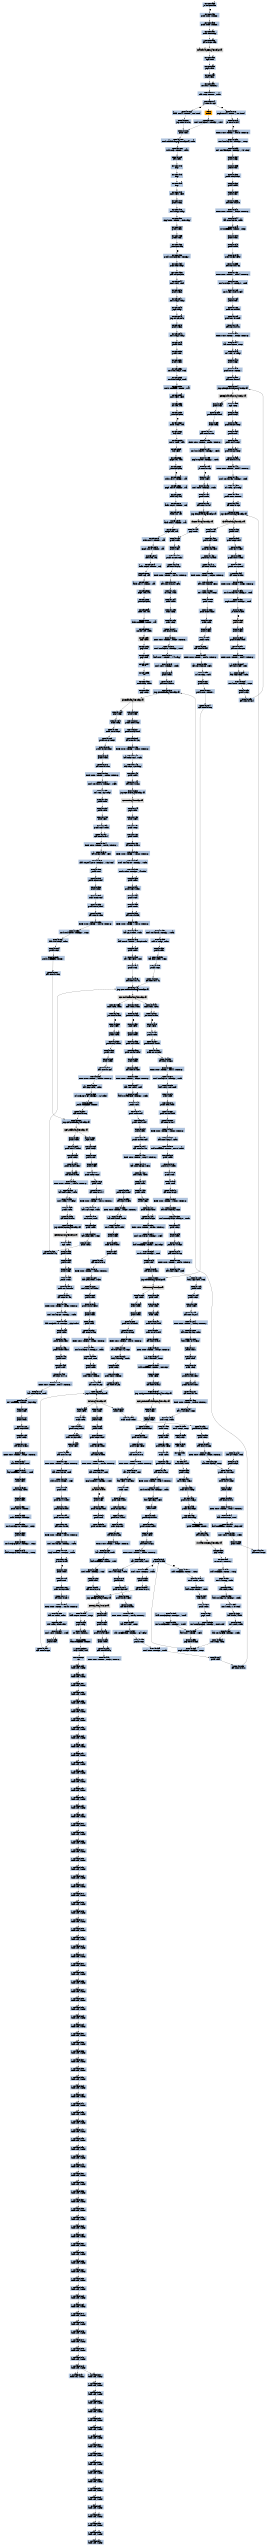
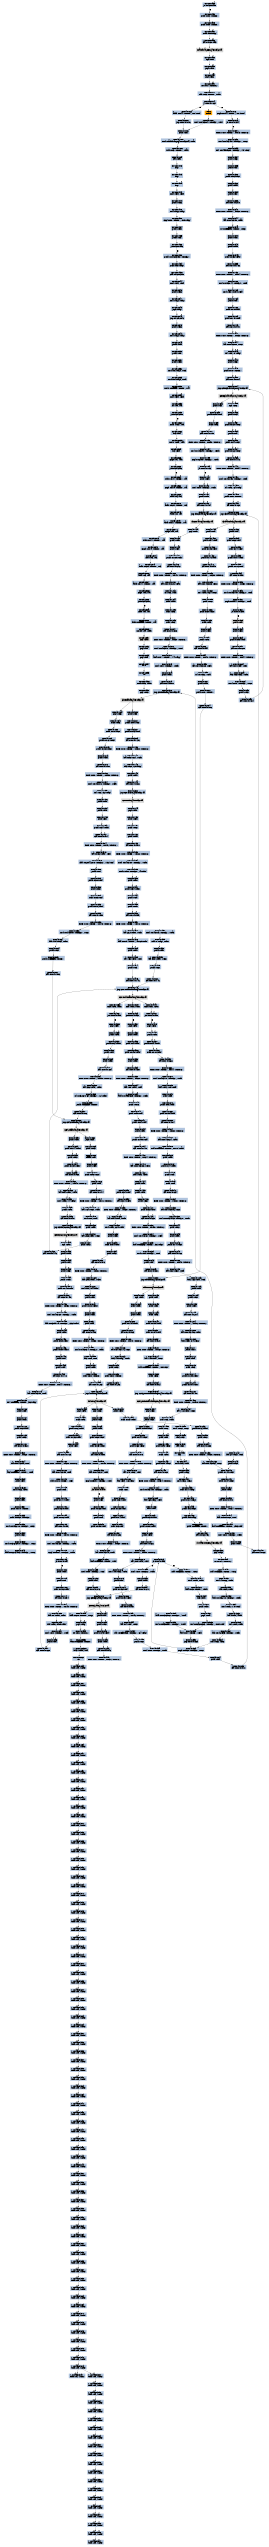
edge "0x7c912e88 je 0x7c912e5c" -> "0x7c912e8a sbbb %al, %al": added, label "F"
node "0x00401040 pushl %edi": label "0x00401040 pushl %edi" -> "0x00401040 pushl %user"
node "0x0040186e pushl %esi": label "0x0040186e pushl %esi" -> "0x0040186e xffffffd %esi"
